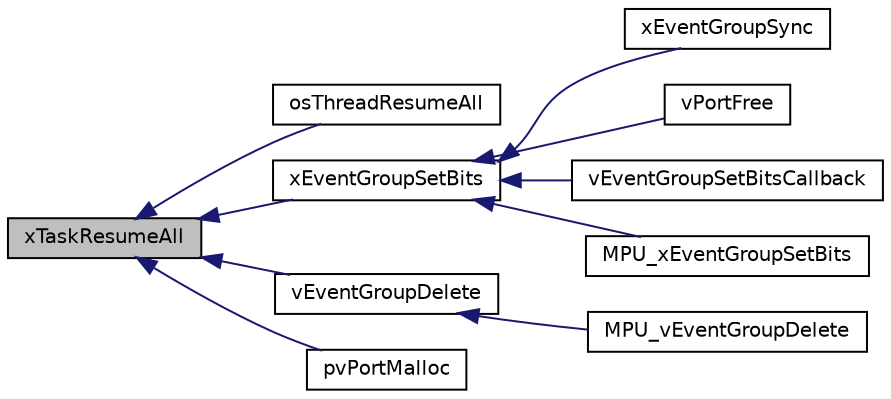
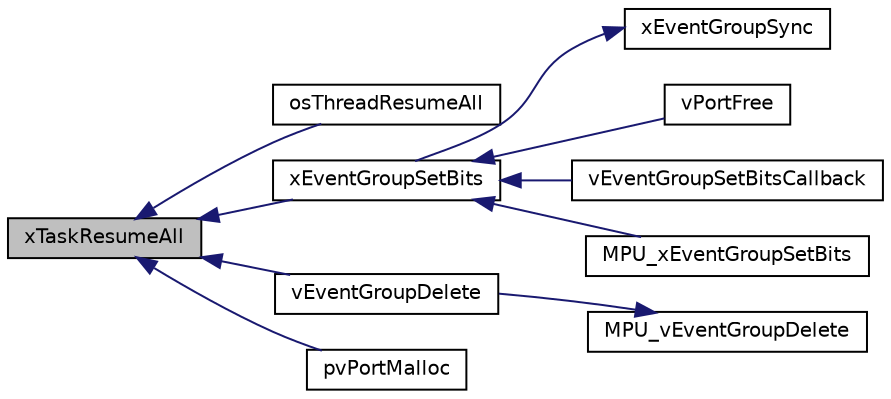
edge "xEventGroupSync" -> "xEventGroupSetBits": reversed
edge "MPU_vEventGroupDelete" -> "vEventGroupDelete": reversed
